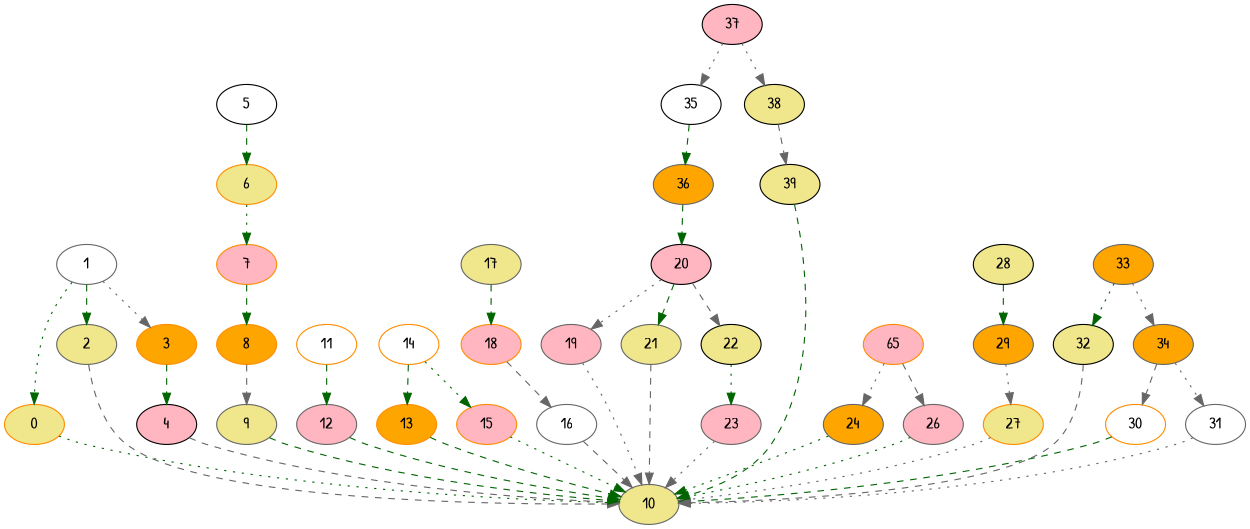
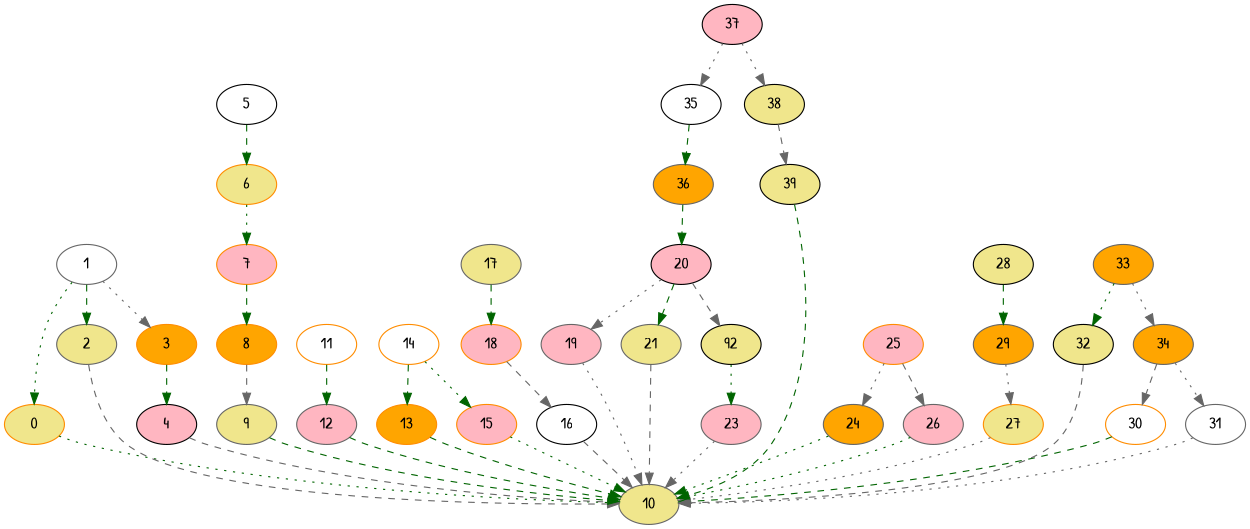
node "22": label "22" -> "92"
node "65": label "65" -> "25"
node "16": color gray40 -> black
